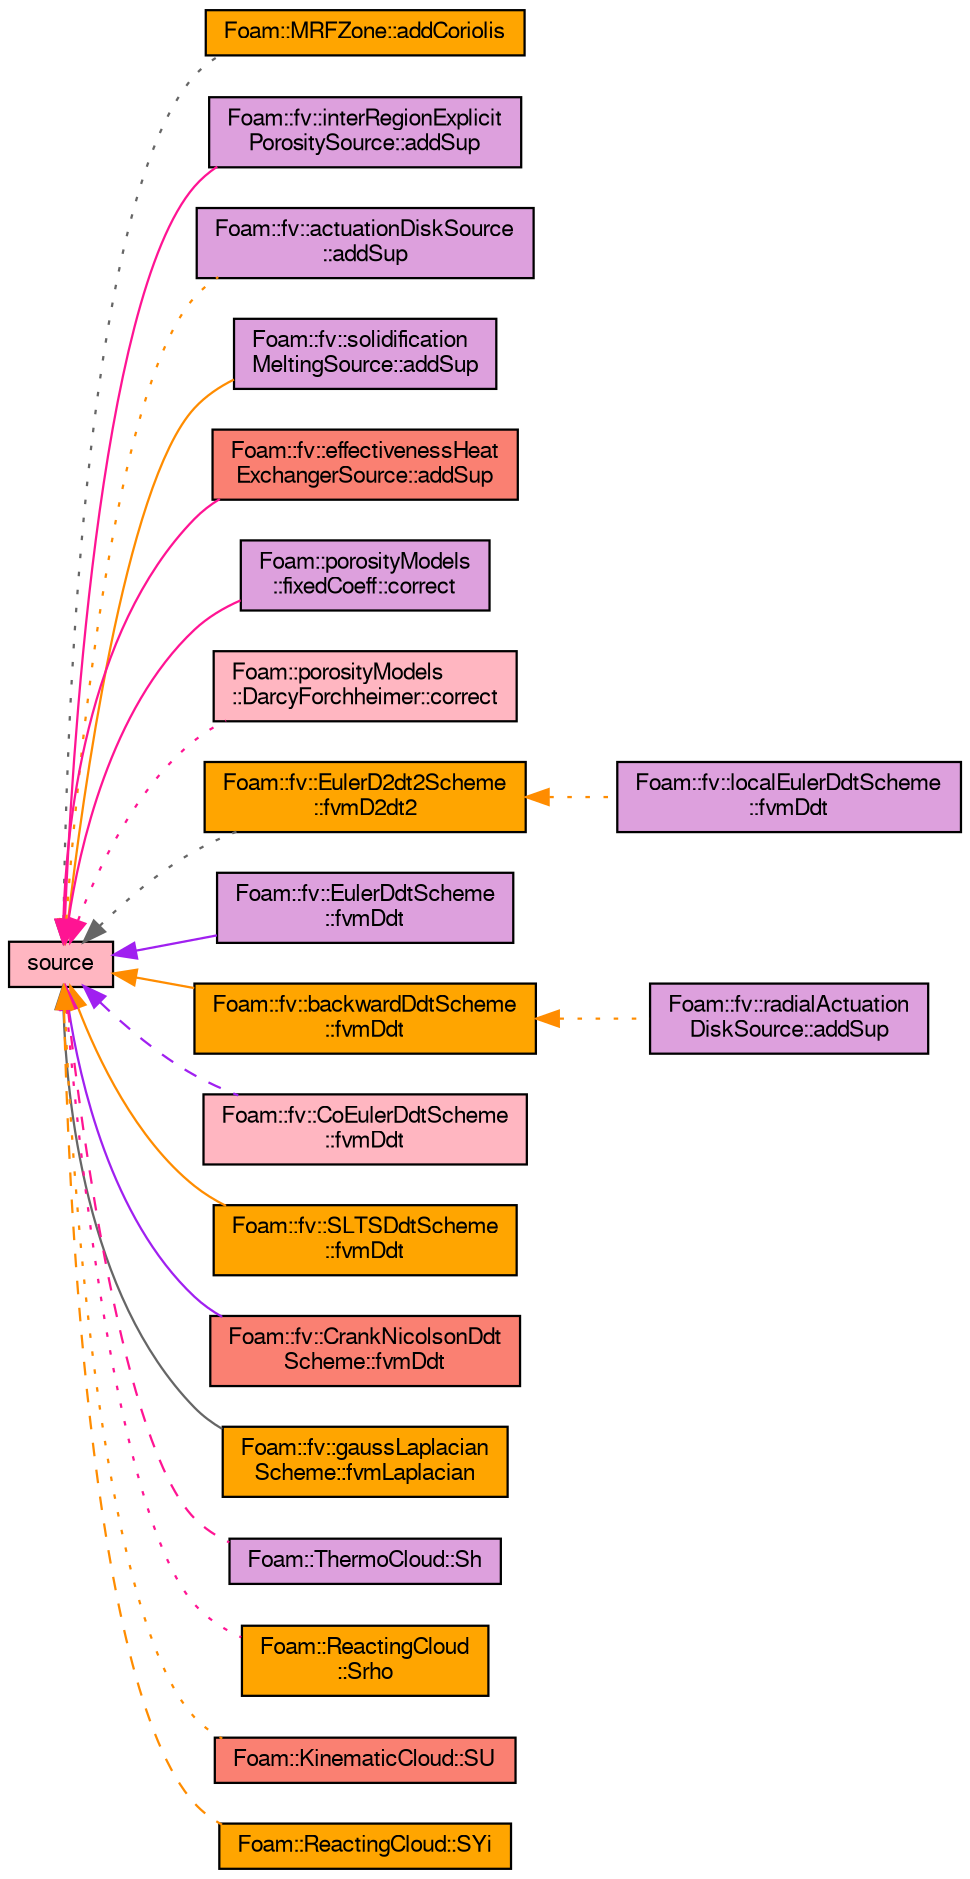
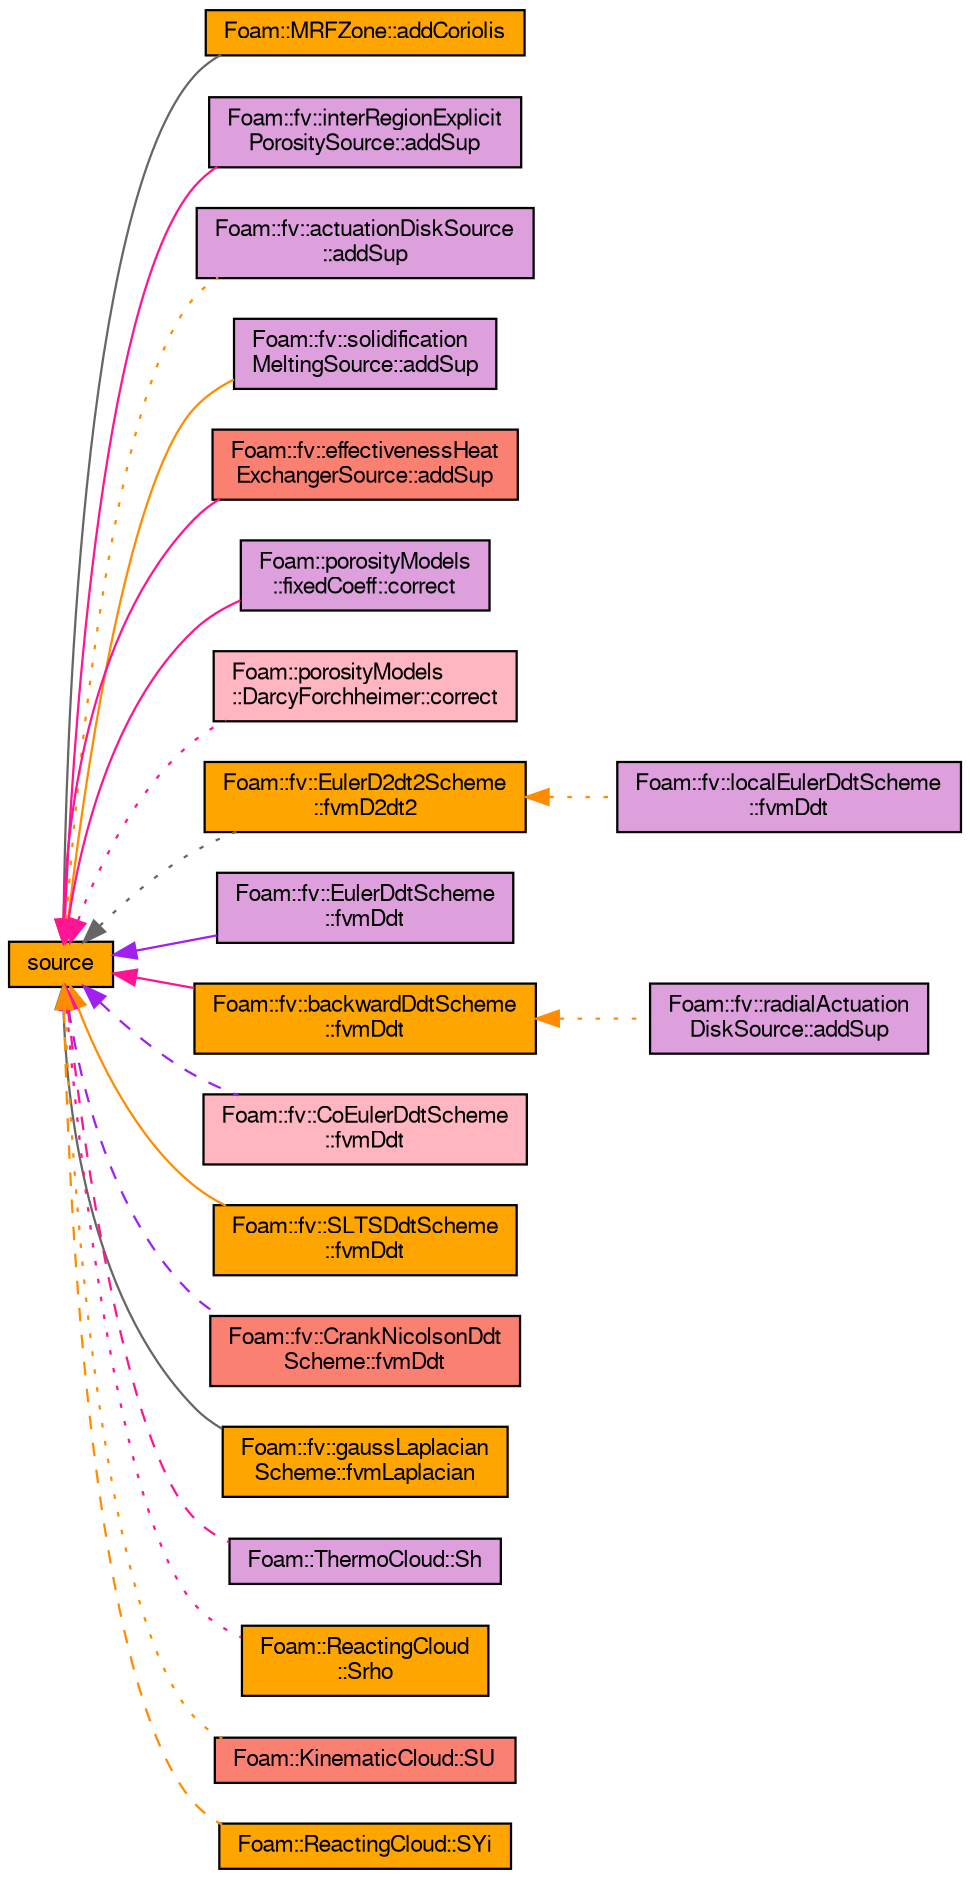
edge "Foam::MRFZone::addCoriolis" -> "source": style dotted -> solid
node "source": fillcolor lightpink -> orange
edge "Foam::fv::backwardDdtScheme ::fvmDdt" -> "source": color darkorange -> deeppink
edge "Foam::fv::CrankNicolsonDdt Scheme::fvmDdt" -> "source": style solid -> dashed
